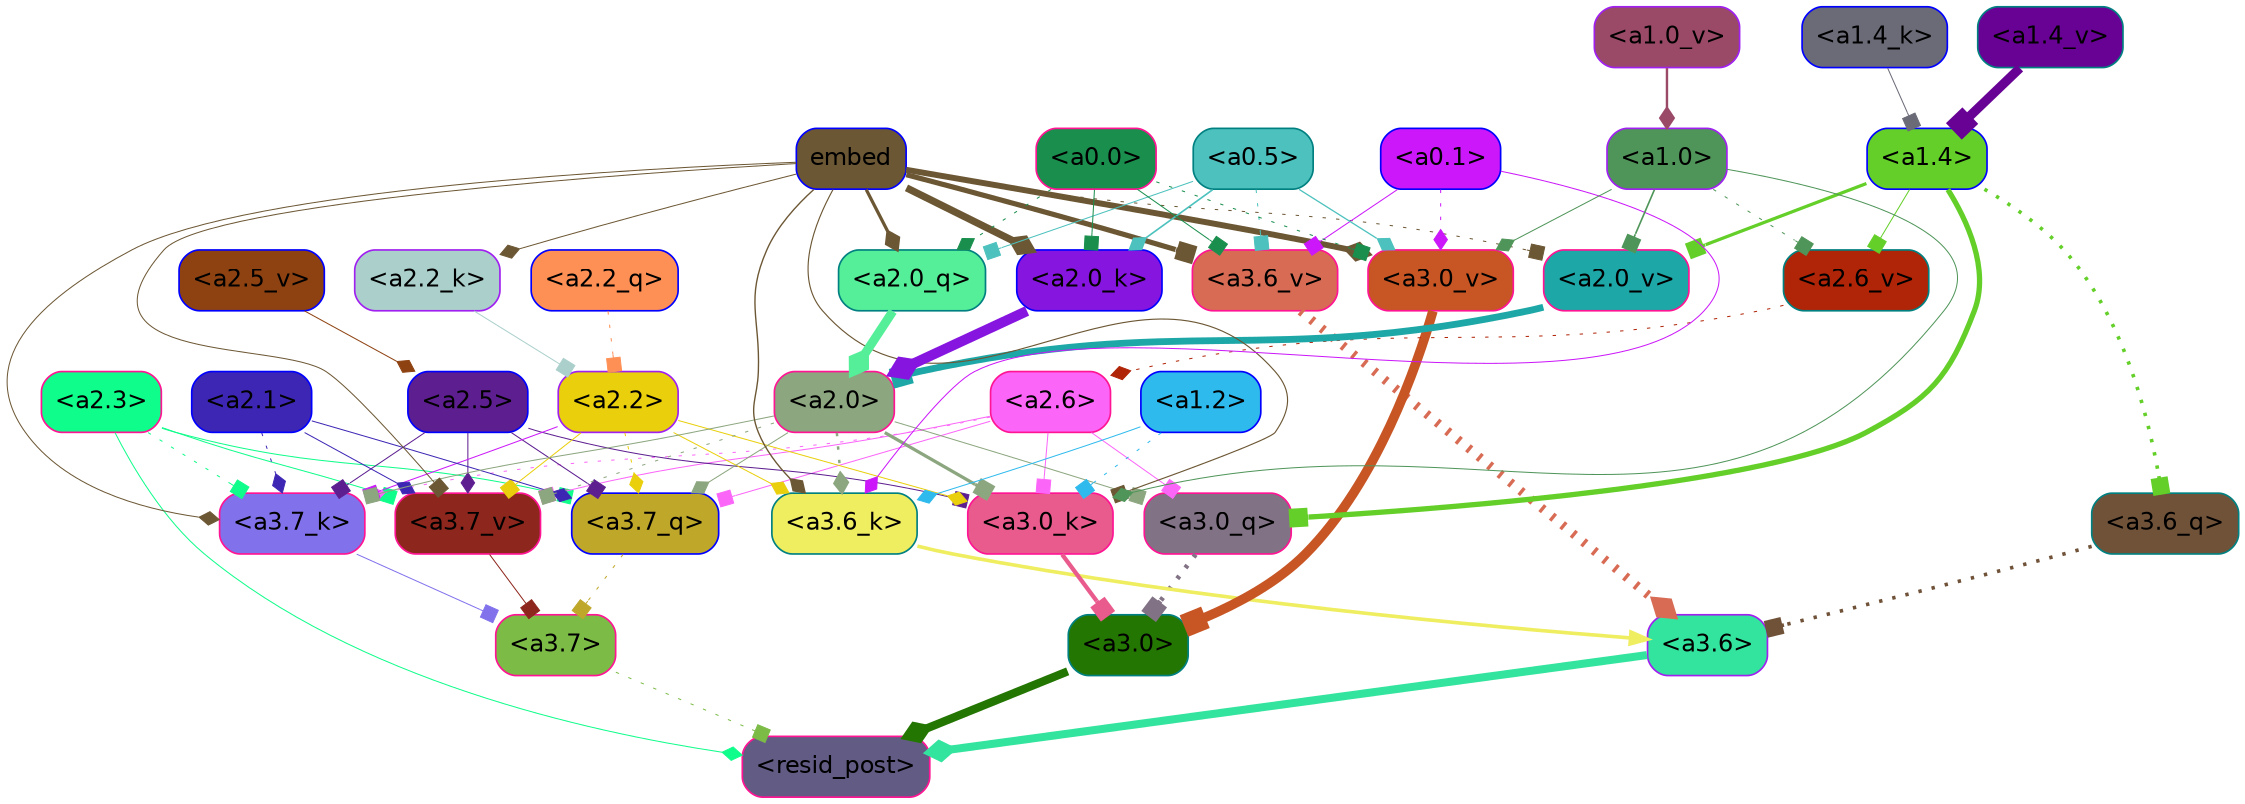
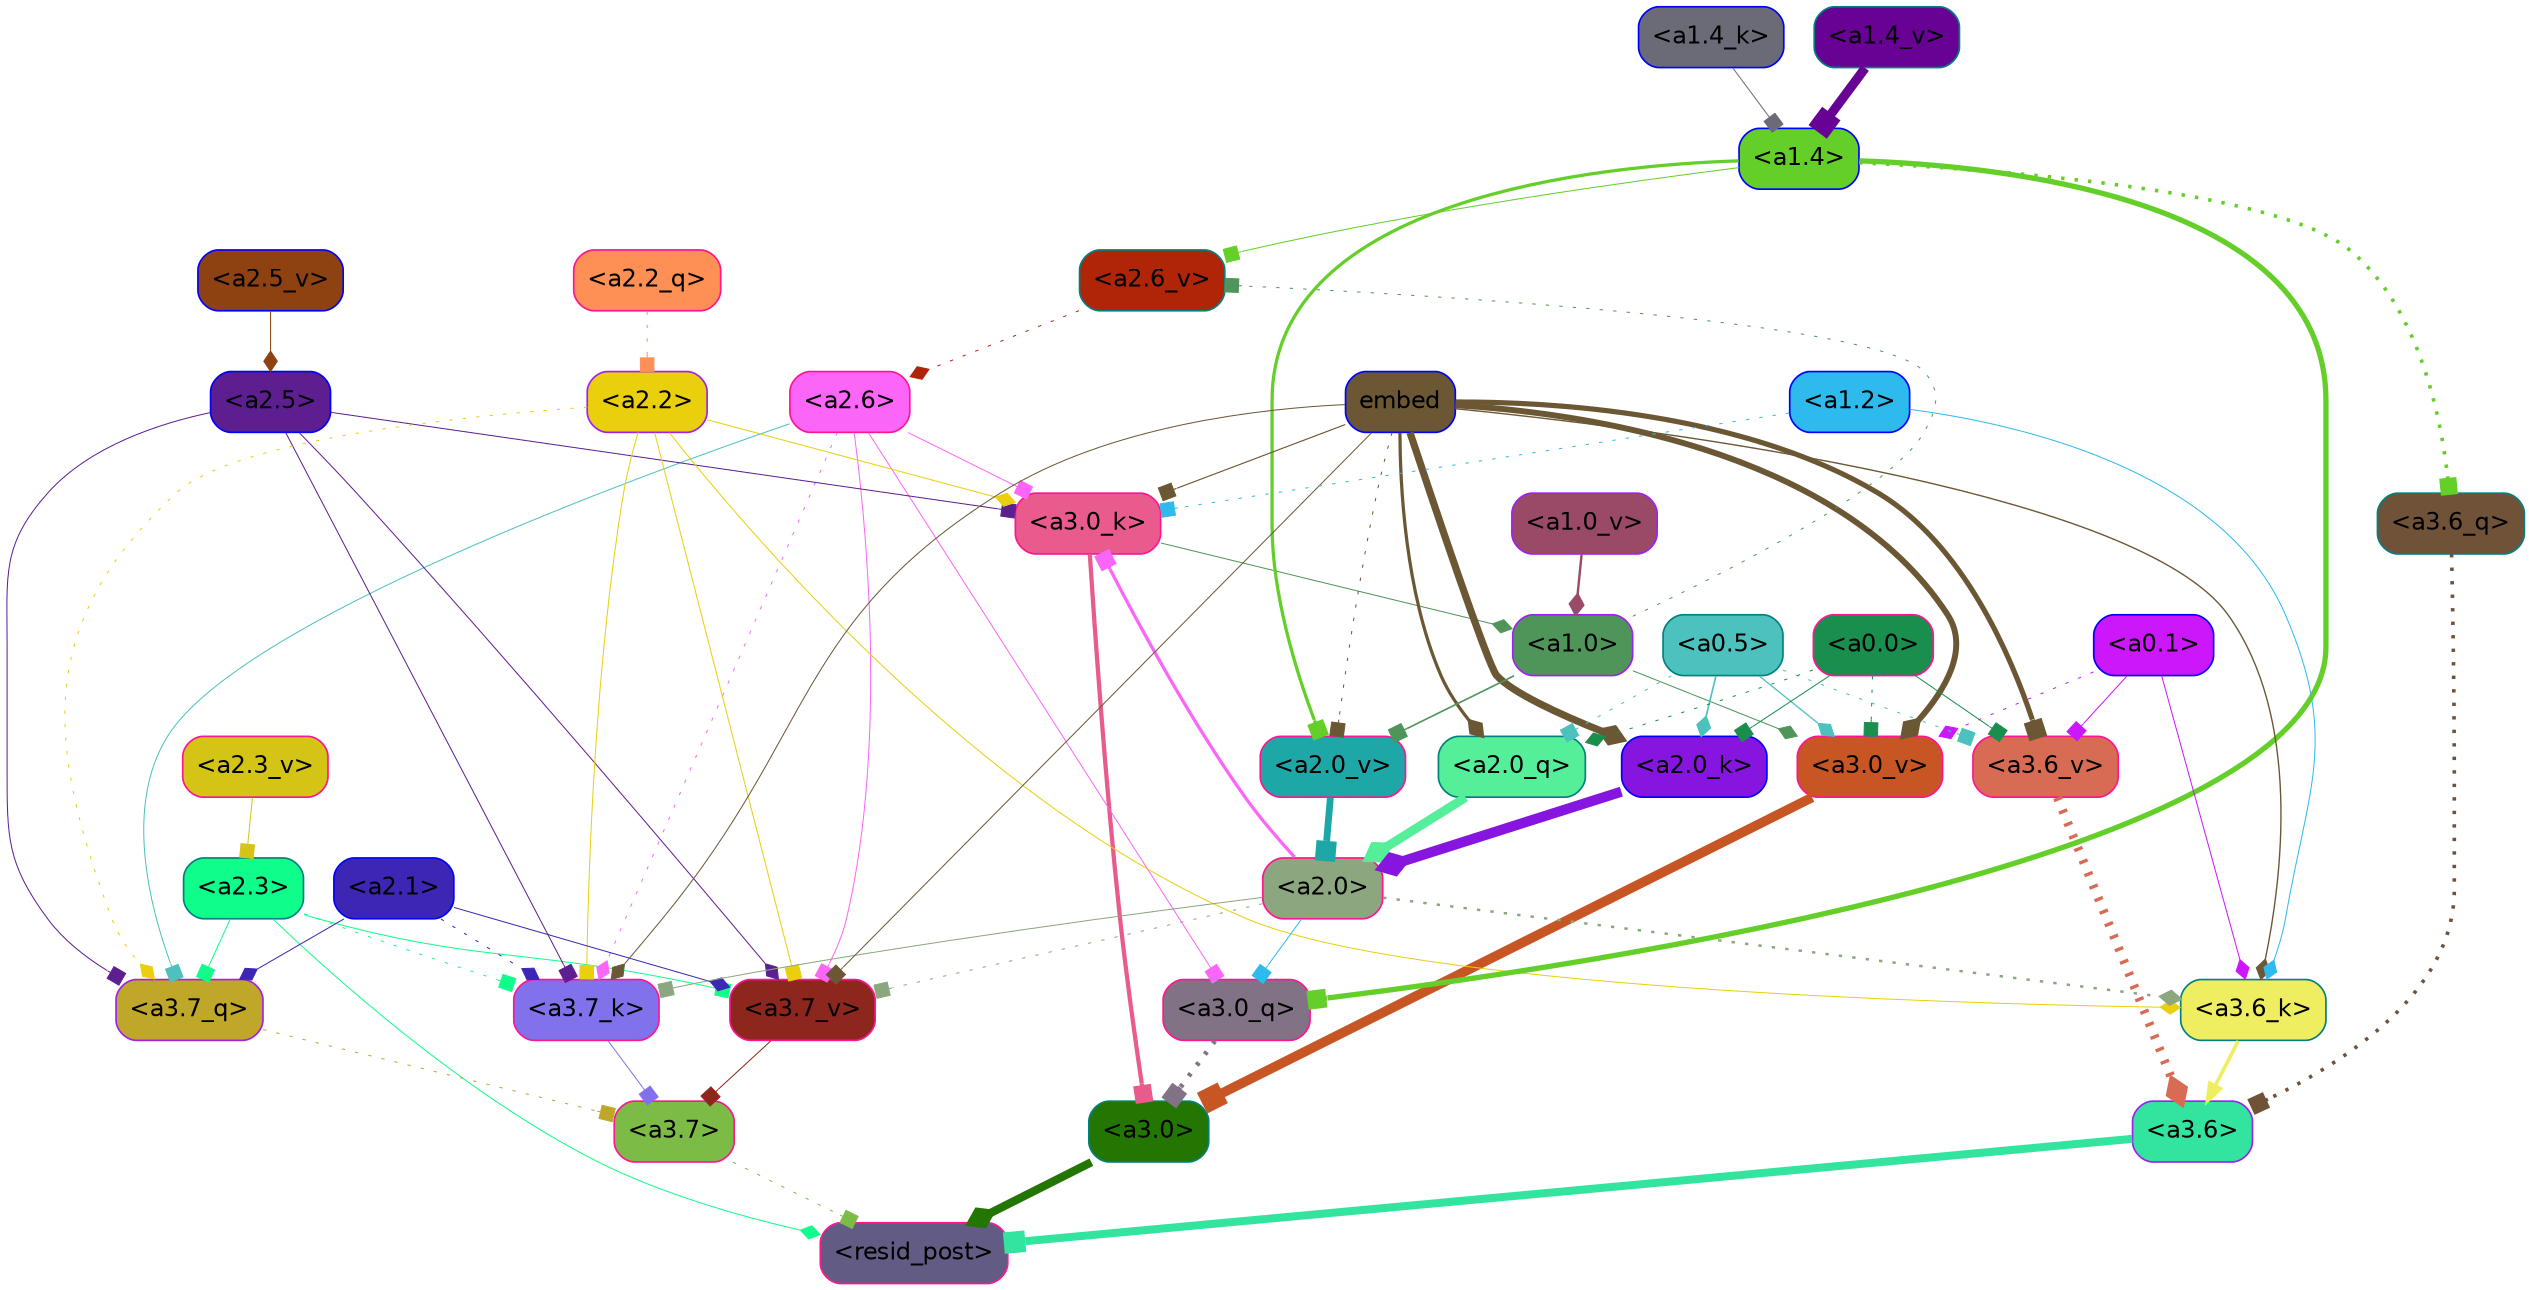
edge "<a0.5>" -> "<a2.0_q>": style solid -> dotted
node "<a2.2_k>": removed
node "<a2.2_q>": color blue -> deeppink
node "<a2.3>": color deeppink -> teal
edge "<a2.2>" -> "<a3.7_k>": color #cb17f9 -> #e9cf0c
edge "<a2.0>" -> "<a3.7_q>": removed
edge "<a2.0>" -> "<a3.0_q>": color #8ca67f -> #2ebaed
edge "<a2.6>" -> "<a3.7_q>": color #fb66f9 -> #4cc1bd
edge "<a2.0>" -> "<a3.0_k>": color #8ca67f -> #fb66f9
edge "<a1.0>" -> "<a3.0_k>": reversed
node "<a3.7_q>": color blue -> purple
edge "<a3.6>" -> "<resid_post>": arrowhead diamond -> box
node "<a2.3_v>": added
